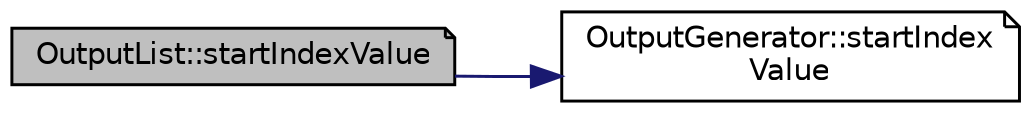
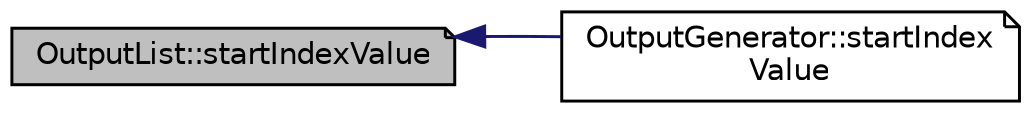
edge "OutputList::startIndexValue" -> "OutputGenerator::startIndex Value": reversed
